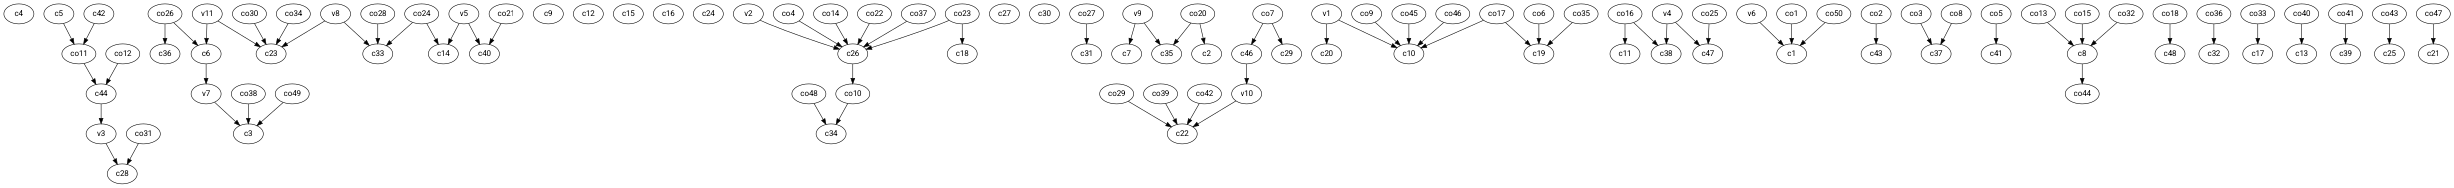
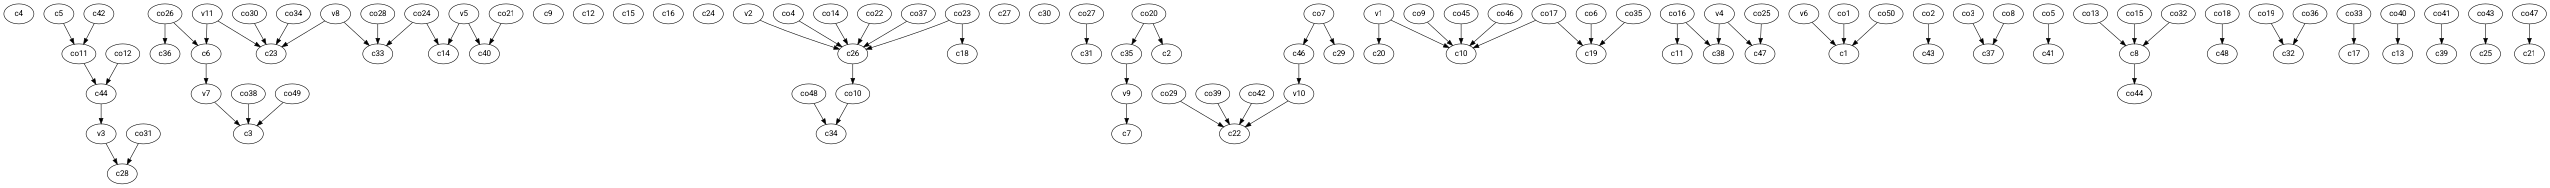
node "co19": added
edge "v9" -> "c35": reversed
